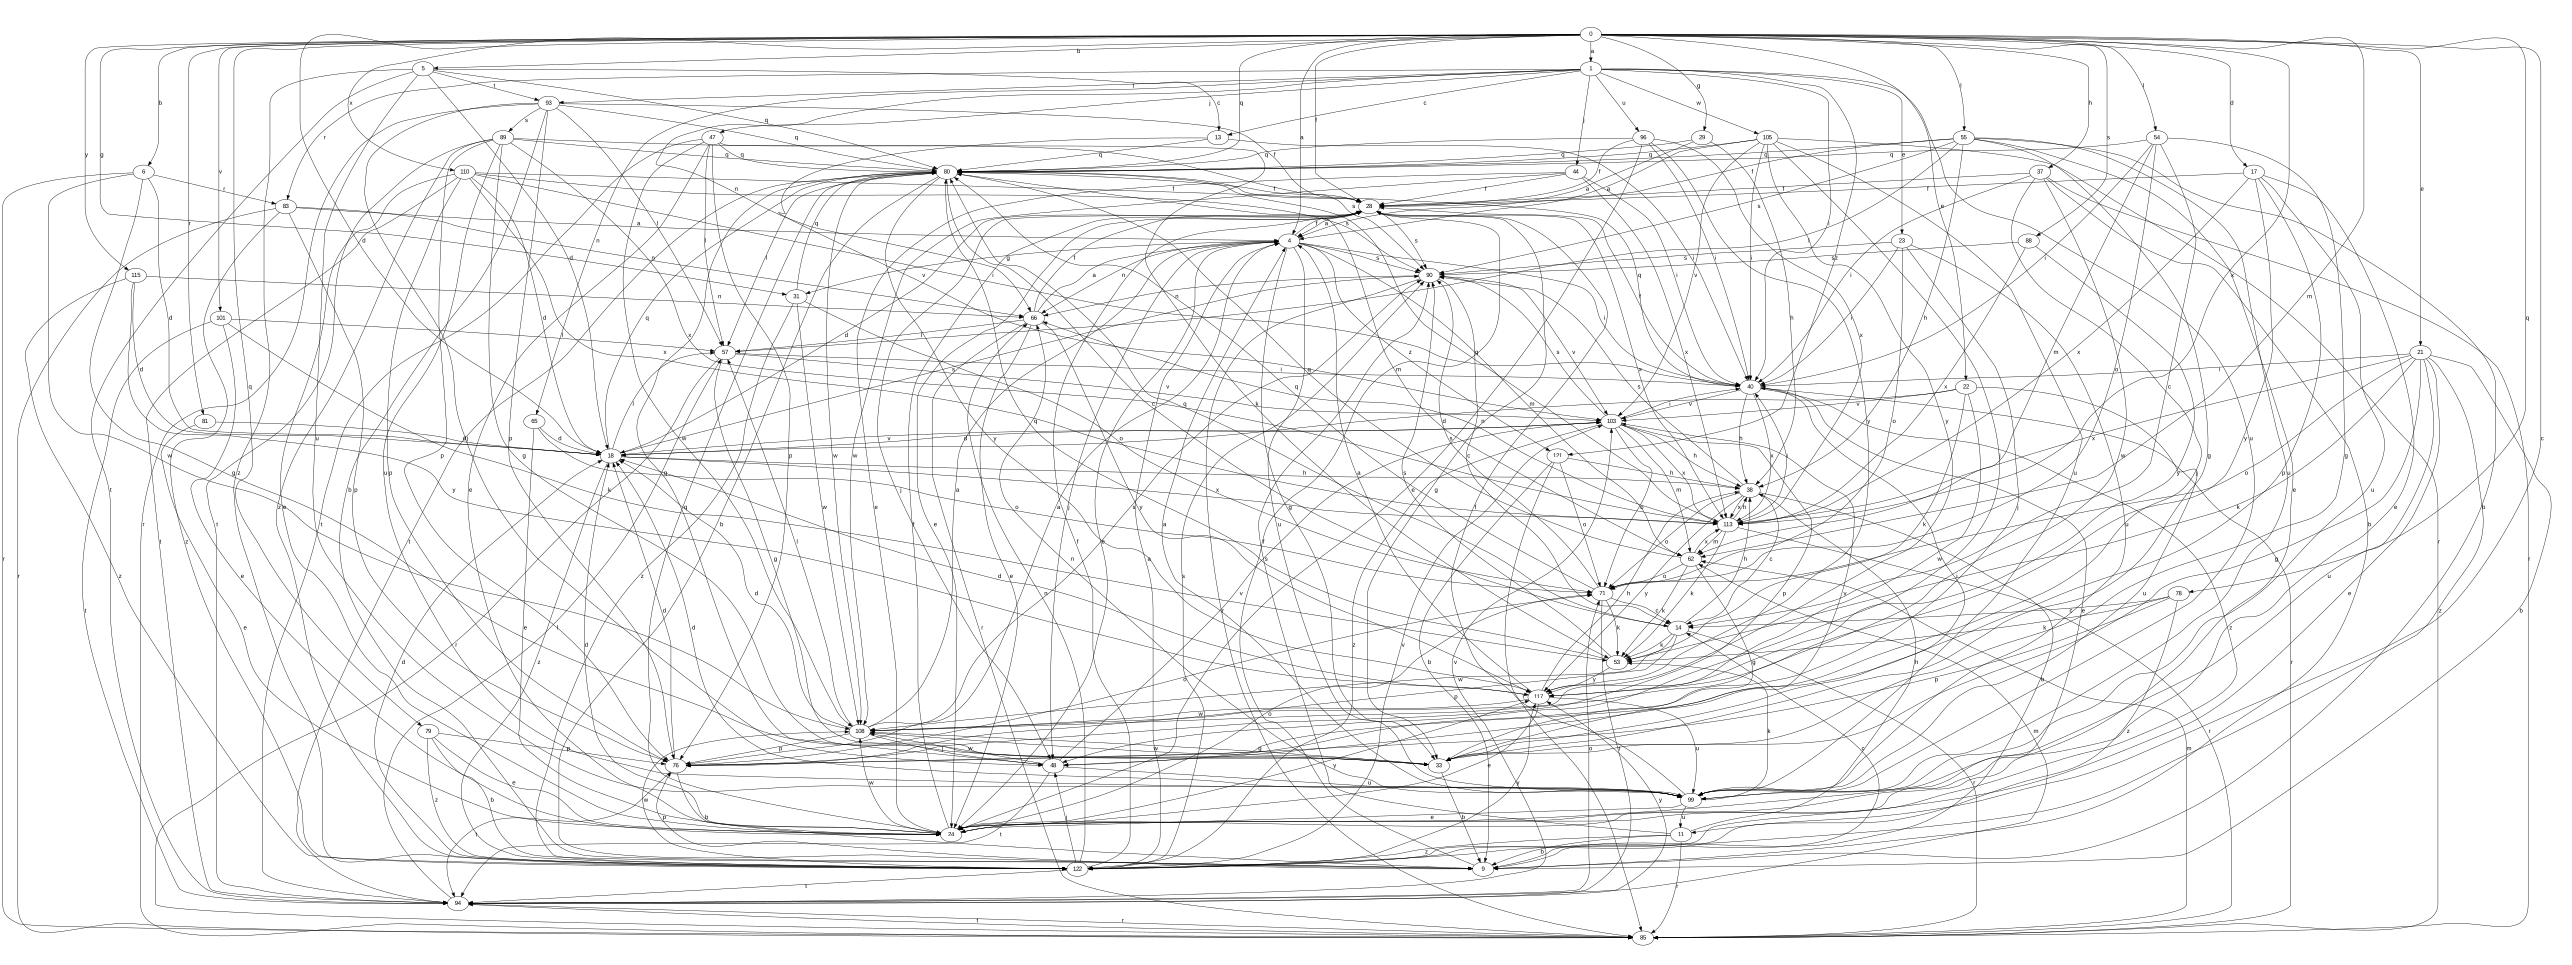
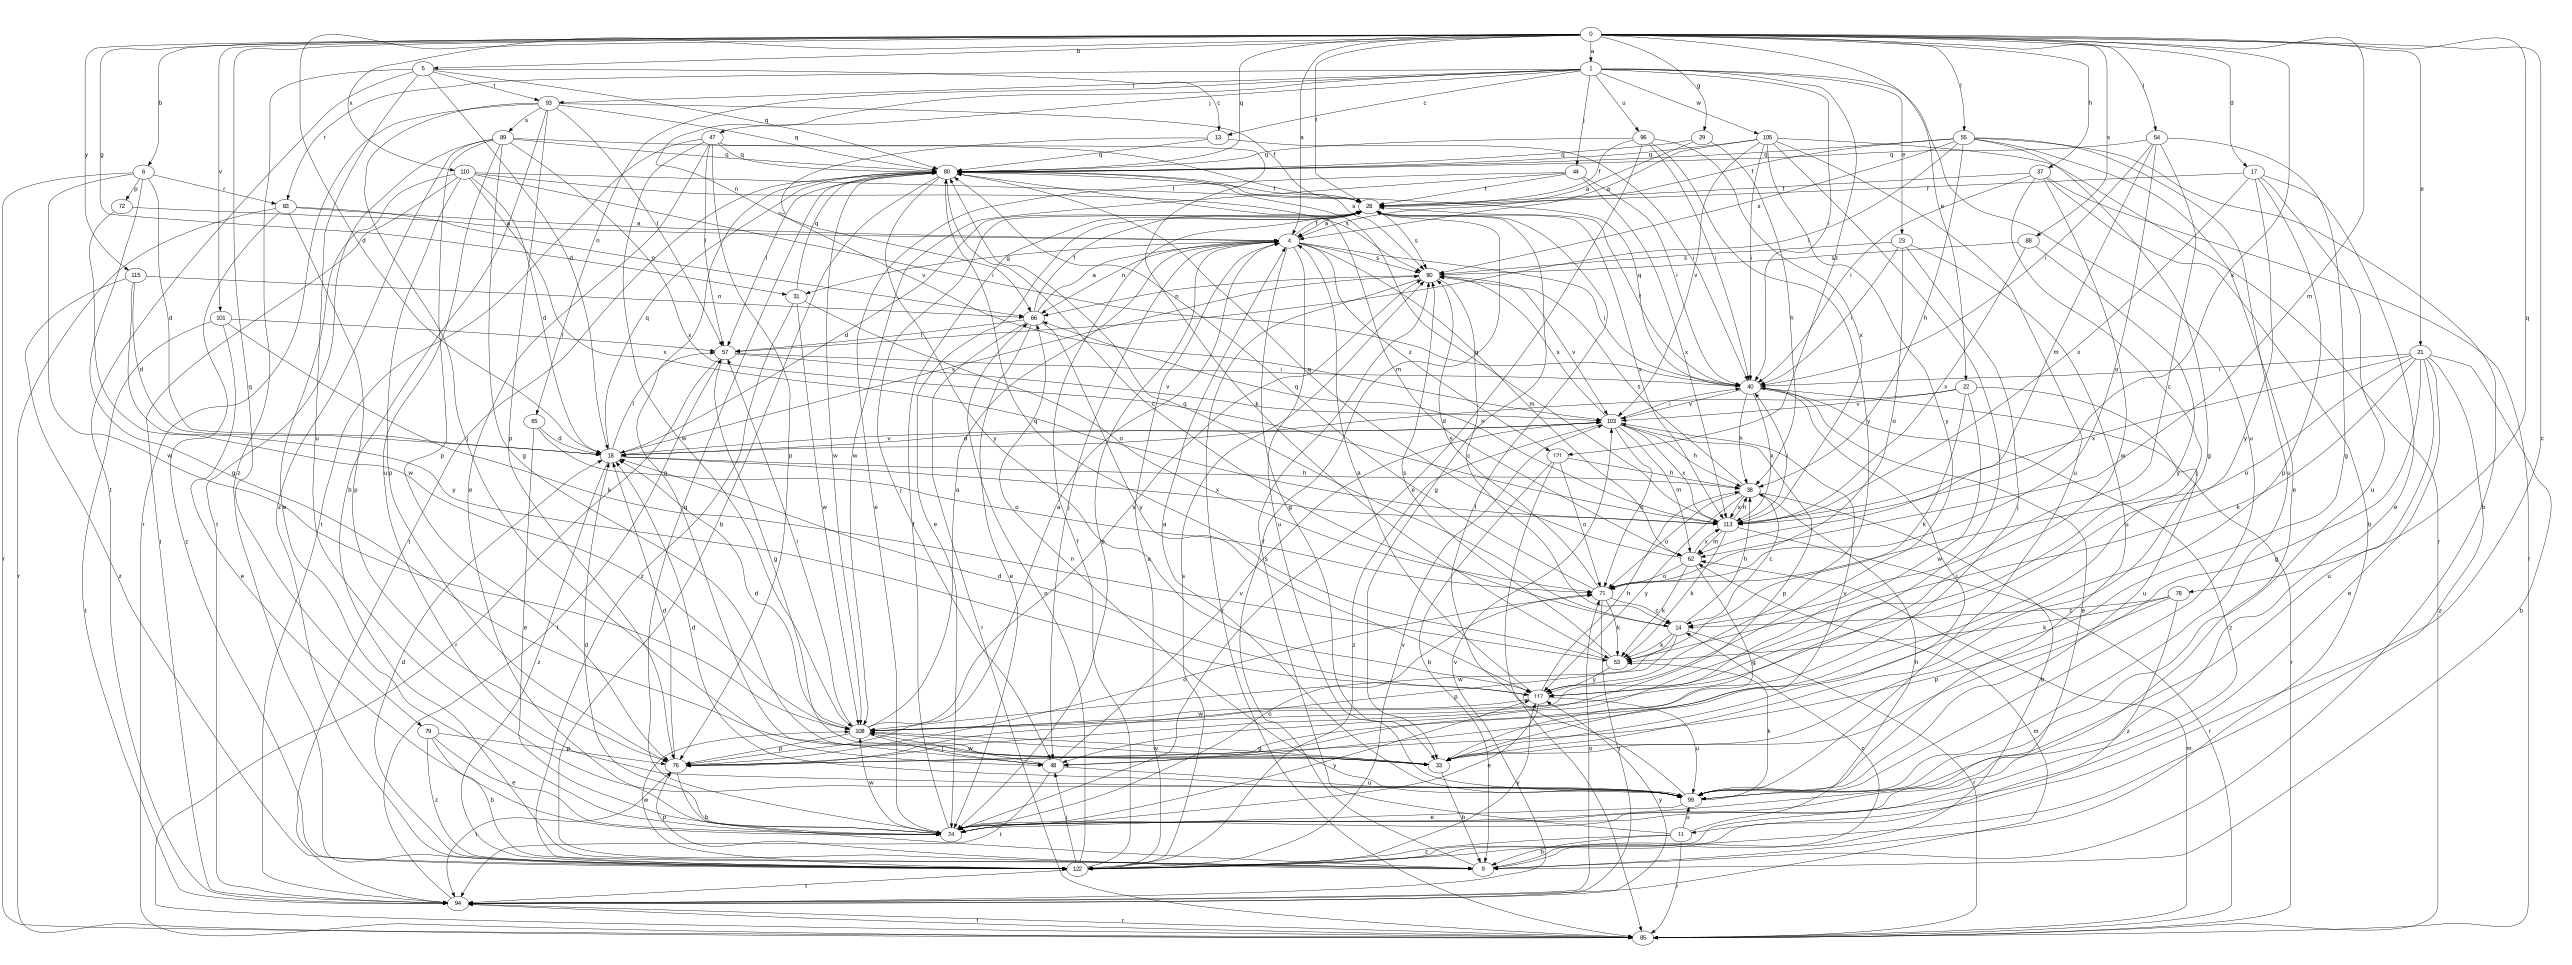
node "72": added
node "81": removed
edge "99" -> "11": reversed
